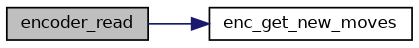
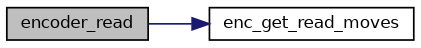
node "enc_get_new_moves": label "enc_get_new_moves" -> "enc_get_read_moves"
